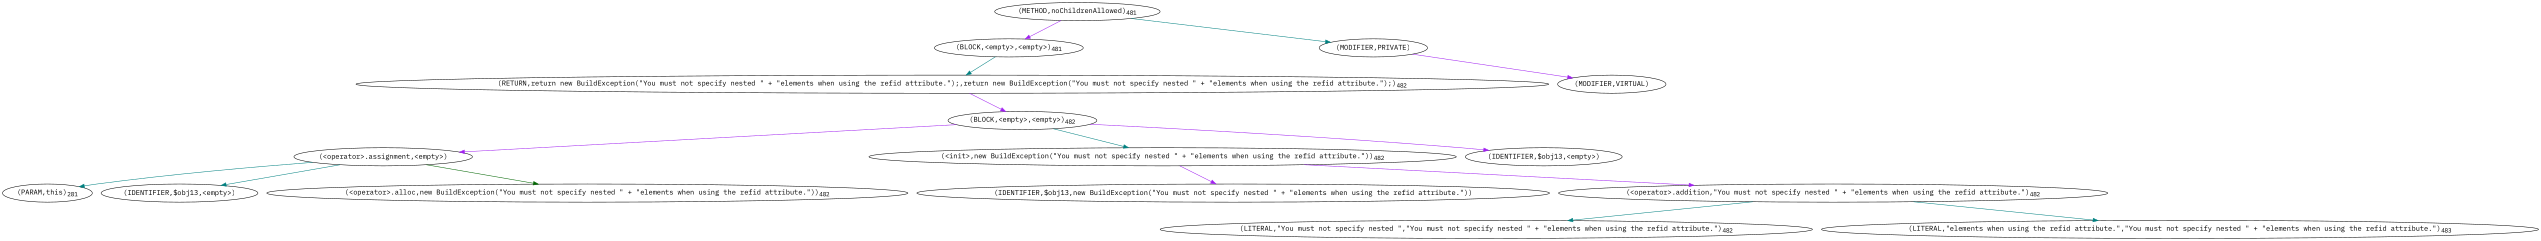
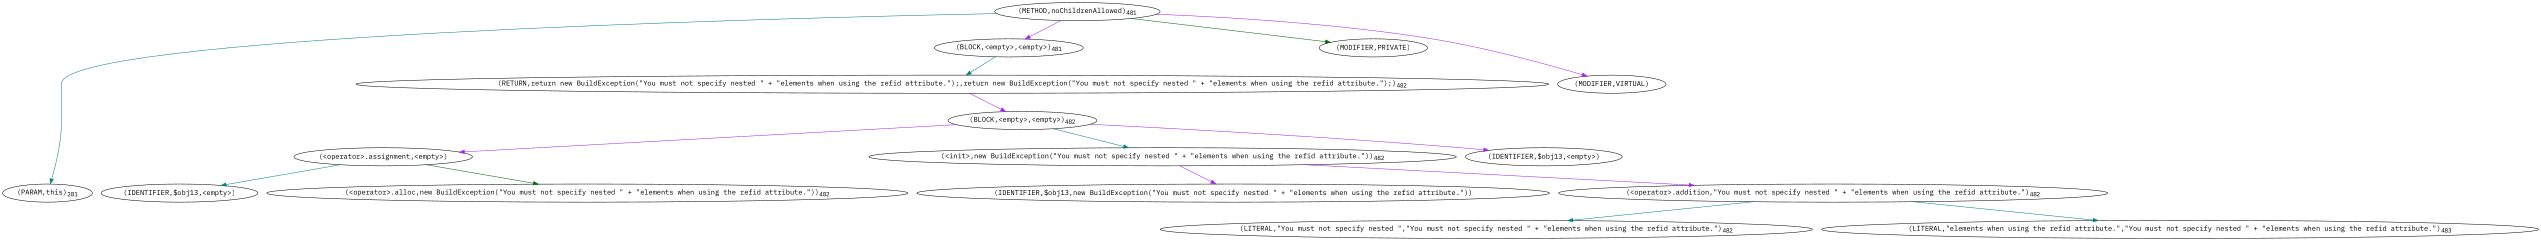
edge "(METHOD,noChildrenAllowed)" -> "(MODIFIER,PRIVATE)": color teal -> darkgreen
edge "(MODIFIER,PRIVATE)" -> "(MODIFIER,VIRTUAL)": now "(METHOD,noChildrenAllowed)" -> "(MODIFIER,VIRTUAL)"
edge "(<operator>.assignment,<empty>)" -> "(PARAM,this)": now "(METHOD,noChildrenAllowed)" -> "(PARAM,this)"
